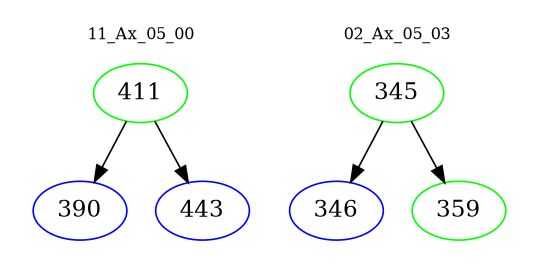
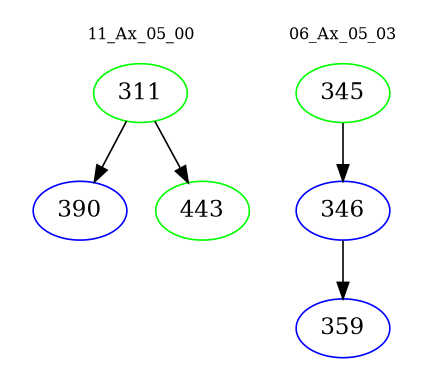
cluster "02_Ax_05_03": label "02_Ax_05_03" -> "06_Ax_05_03"
node "411": label "411" -> "311"
edge "345" -> "359": now "346" -> "359"
node "443": color blue -> green
node "359": color green -> blue
